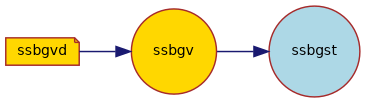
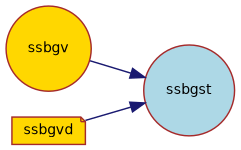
edge "ssbgvd" -> "ssbgv": now "ssbgvd" -> "ssbgst"
